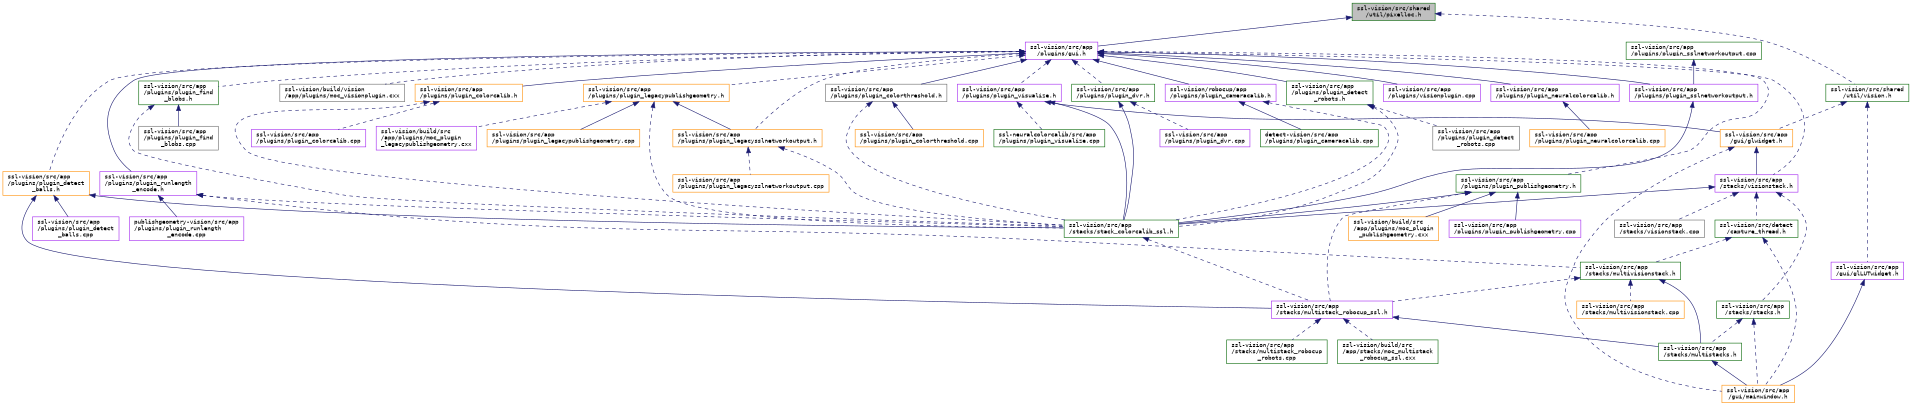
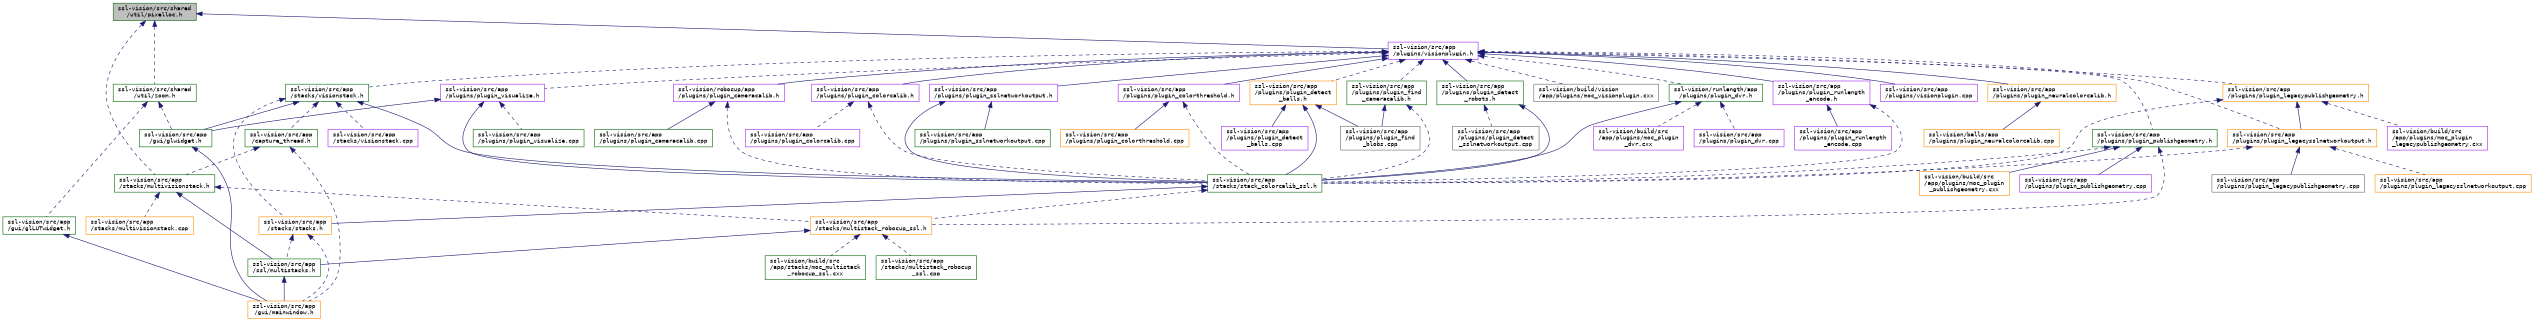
node "ssl-vision/src/app /plugins/gui.h": label "ssl-vision/src/app /plugins/gui.h" -> "ssl-vision/src/app /plugins/visionplugin.h"
edge "ssl-vision/src/app /plugins/plugin_sslnetworkoutput.h" -> "ssl-vision/src/app /plugins/plugin_sslnetworkoutput.cpp": reversed
node "ssl-vision/src/app /plugins/plugin_find _blobs.h": label "ssl-vision/src/app /plugins/plugin_find _blobs.h" -> "ssl-vision/src/app /plugins/plugin_find _cameracalib.h"
node "ssl-vision/src/app /plugins/plugin_colorcalib.h": color darkorange -> purple
node "ssl-vision/src/app /plugins/plugin_colorthreshold.h": color gray40 -> purple
node "ssl-vision/src/app /plugins/plugin_dvr.h": label "ssl-vision/src/app /plugins/plugin_dvr.h" -> "ssl-vision/runlength/app /plugins/plugin_dvr.h"
node "ssl-vision/src/app /plugins/plugin_neuralcolorcalib.h": color purple -> darkorange
node "ssl-vision/src/shared /util/vision.h": label "ssl-vision/src/shared /util/vision.h" -> "ssl-vision/src/shared /util/zoom.h"
edge "ssl-vision/src/app /plugins/plugin_legacypublishgeometry.cpp" -> "ssl-vision/src/app /plugins/plugin_legacypublishgeometry.h": now "ssl-vision/src/app /plugins/plugin_legacypublishgeometry.cpp" -> "ssl-vision/src/app /plugins/plugin_legacysslnetworkoutput.h"
node "ssl-vision/src/app /plugins/plugin_legacypublishgeometry.cpp": color darkorange -> gray40
node "ssl-neuralcolorcalib/src/app /plugins/plugin_visualize.cpp": label "ssl-neuralcolorcalib/src/app /plugins/plugin_visualize.cpp" -> "ssl-vision/src/app /plugins/plugin_visualize.cpp"
node "detect-vision/src/app /plugins/plugin_cameracalib.cpp": label "detect-vision/src/app /plugins/plugin_cameracalib.cpp" -> "ssl-vision/src/app /plugins/plugin_cameracalib.cpp"
node "ssl-vision/src/app /plugins/plugin_detect _robots.cpp": label "ssl-vision/src/app /plugins/plugin_detect _robots.cpp" -> "ssl-vision/src/app /plugins/plugin_detect _sslnetworkoutput.cpp"
node "ssl-vision/src/app /plugins/plugin_neuralcolorcalib.cpp": label "ssl-vision/src/app /plugins/plugin_neuralcolorcalib.cpp" -> "ssl-vision/balls/app /plugins/plugin_neuralcolorcalib.cpp"
node "ssl-vision/build/src /app/plugins/moc_plugin _dvr.cxx": added
node "ssl-vision/src/app /gui/glwidget.h": color darkorange -> darkgreen
edge "ssl-vision/src/app /stacks/visionstack.h" -> "ssl-vision/src/app /gui/glwidget.h": reversed
node "ssl-vision/src/app /stacks/visionstack.h": color purple -> darkgreen
edge "ssl-vision/src/app /stacks/stack_colorcalib_ssl.h" -> "ssl-vision/src/app /plugins/plugin_detect _robots.h": style dashed -> solid
edge "ssl-vision/src/app /stacks/stacks.h" -> "ssl-vision/src/app /stacks/stack_colorcalib_ssl.h": added
edge "ssl-vision/src/app /stacks/stack_colorcalib_ssl.h" -> "ssl-vision/src/app /plugins/plugin_publishgeometry.h": style solid -> dashed
node "publishgeometry-vision/src/app /plugins/plugin_runlength _encode.cpp": label "publishgeometry-vision/src/app /plugins/plugin_runlength _encode.cpp" -> "ssl-vision/src/app /plugins/plugin_runlength _encode.cpp"
node "ssl-vision/src/app /stacks/visionstack.cpp": color gray40 -> purple
node "ssl-vision/src/detect /capture_thread.h": label "ssl-vision/src/detect /capture_thread.h" -> "ssl-vision/src/app /capture_thread.h"
edge "ssl-vision/src/app /stacks/multivisionstack.h" -> "ssl-vision/src/app /plugins/plugin_runlength _encode.h": now "ssl-vision/src/app /stacks/multivisionstack.h" -> "ssl-vision/src/shared /util/pixelloc.h"
node "ssl-vision/src/app /gui/glLUTwidget.h": color purple -> darkgreen
edge "ssl-vision/src/app /gui/mainwindow.h" -> "ssl-vision/src/app /gui/glwidget.h": style dashed -> solid
edge "ssl-vision/src/app /stacks/multistack_robocup_ssl.h" -> "ssl-vision/src/app /plugins/plugin_detect _balls.h": now "ssl-vision/src/app /plugins/plugin_find _blobs.cpp" -> "ssl-vision/src/app /plugins/plugin_detect _balls.h"
node "ssl-vision/src/app /stacks/multistack_robocup_ssl.h": color purple -> darkorange
node "ssl-vision/src/app /stacks/stacks.h": color darkgreen -> darkorange
node "ssl-vision/src/app /stacks/multistack_robocup _robots.cpp": label "ssl-vision/src/app /stacks/multistack_robocup _robots.cpp" -> "ssl-vision/src/app /stacks/multistack_robocup _ssl.cpp"
node "ssl-vision/src/app /stacks/multistacks.h": label "ssl-vision/src/app /stacks/multistacks.h" -> "ssl-vision/src/app /ssl/multistacks.h"
